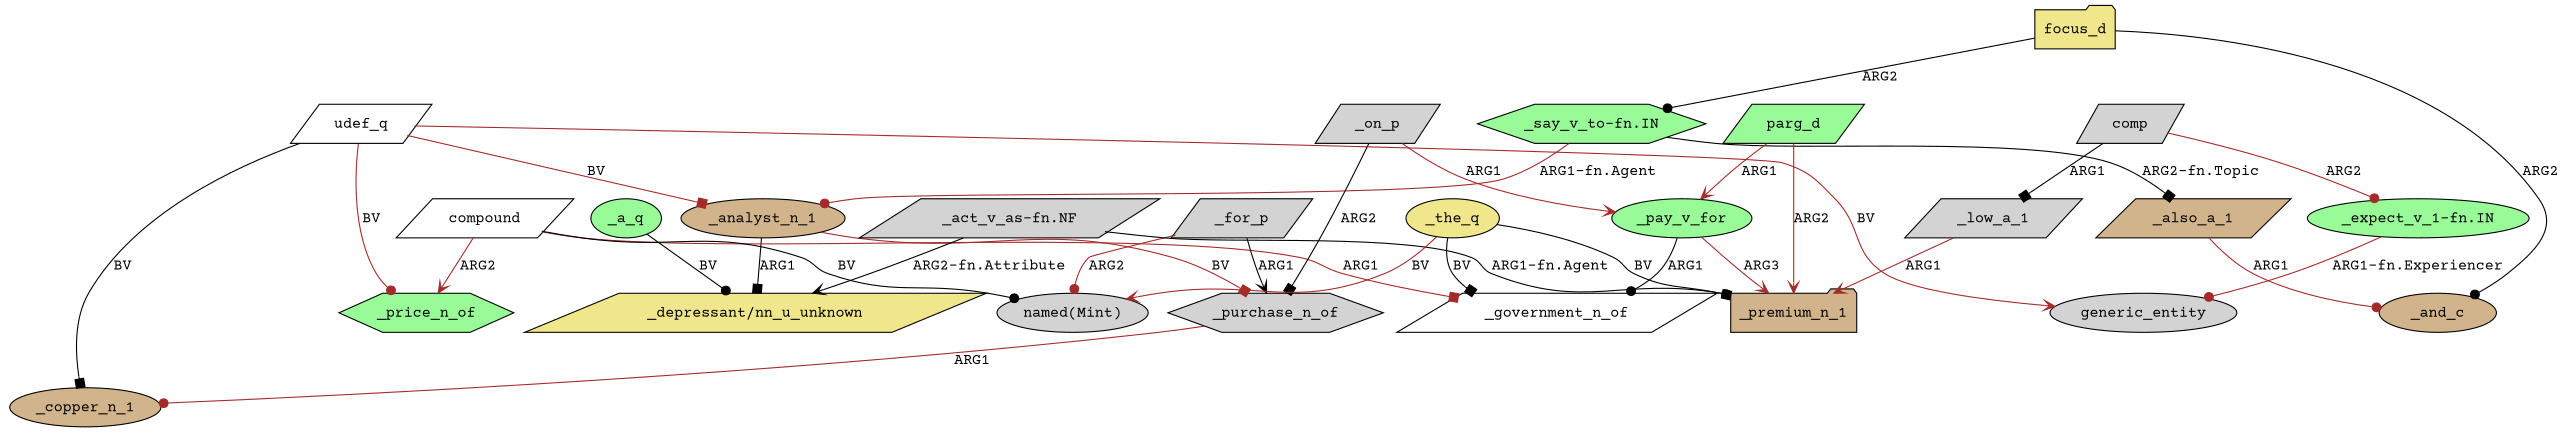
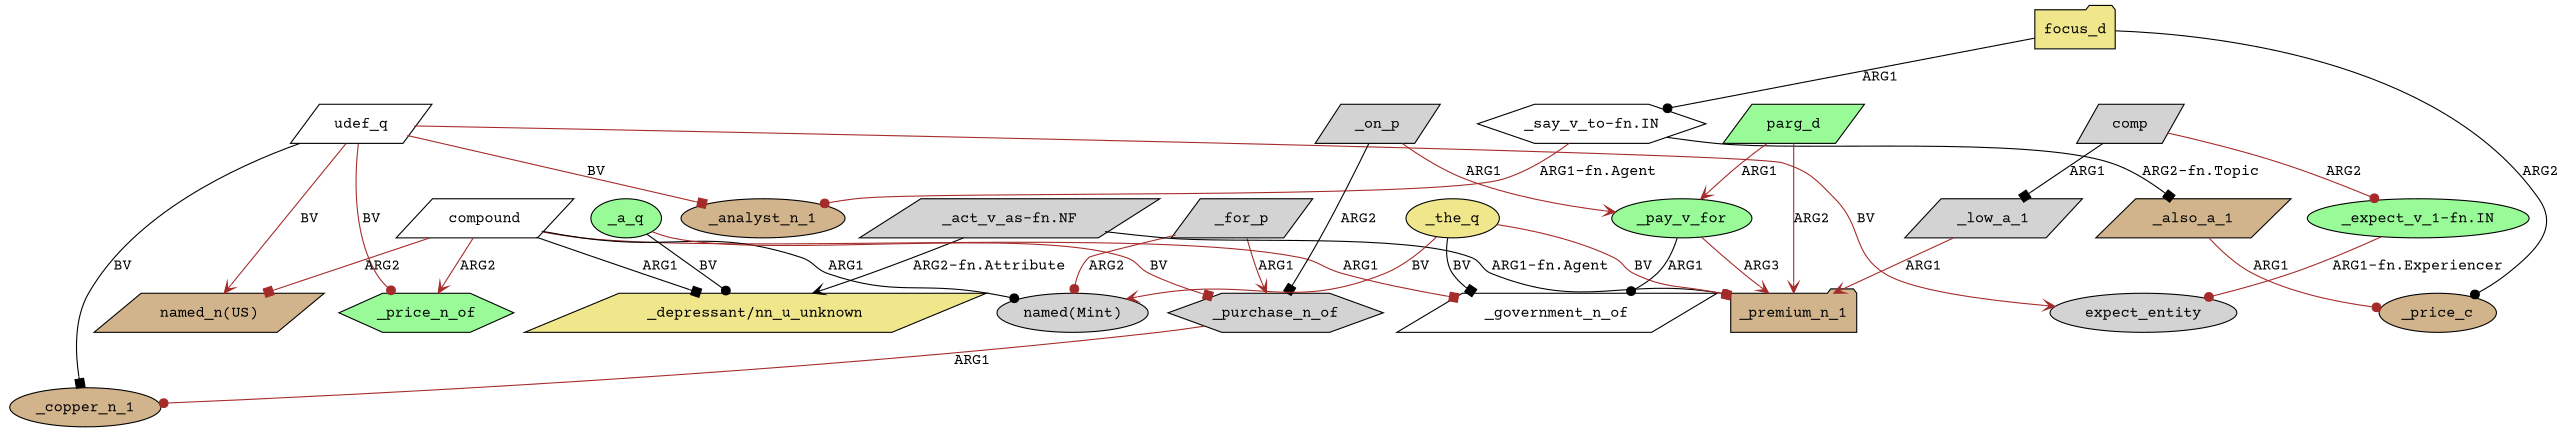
edge "focus_d" -> "_say_v_to-fn.IN": label "ARG2" -> "ARG1"
node "_say_v_to-fn.IN": fillcolor palegreen -> white
edge "_analyst_n_1" -> "_purchase_n_of": now "_a_q" -> "_purchase_n_of"
edge "_the_q" -> "_premium_n_1": color black -> brown
edge "_analyst_n_1" -> "_depressant/nn_u_unknown": now "compound" -> "_depressant/nn_u_unknown"
edge "_for_p" -> "_purchase_n_of": color black -> brown
edge "compound" -> "named(Mint)": label "BV" -> "ARG1"
node "named_n(US)": added
node "generic_entity": label "generic_entity" -> "expect_entity"
node "_and_c": label "_and_c" -> "_price_c"
